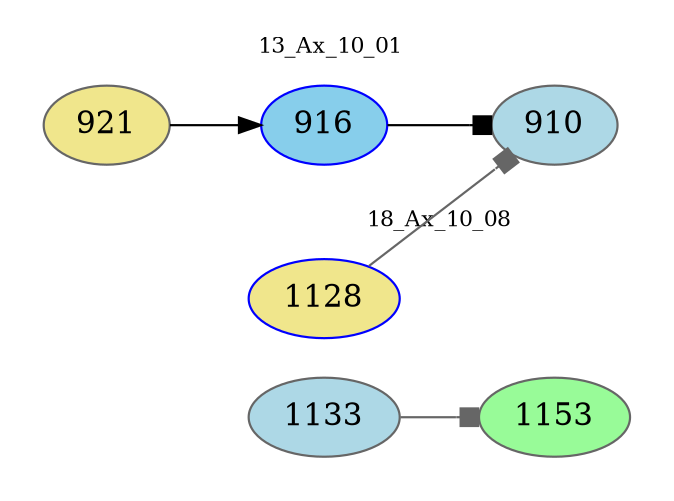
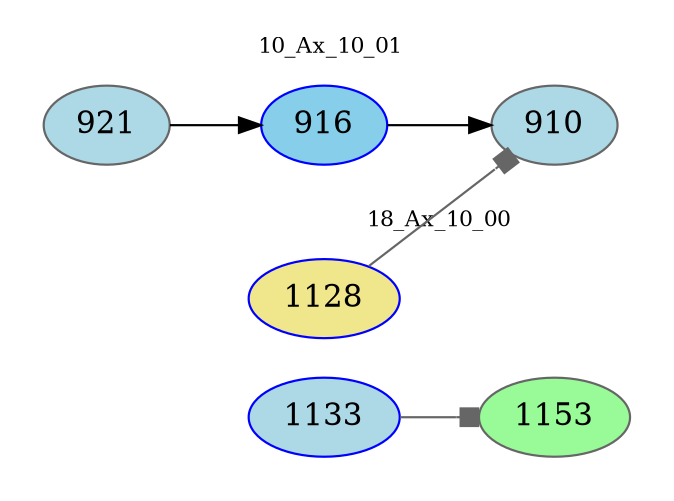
cluster "13_Ax_10_01": label "13_Ax_10_01" -> "10_Ax_10_01"
node "921": fillcolor khaki -> lightblue
edge "916" -> "910": arrowhead box -> normal
cluster "18_Ax_10_08": label "18_Ax_10_08" -> "18_Ax_10_00"
node "1133": color gray40 -> blue
